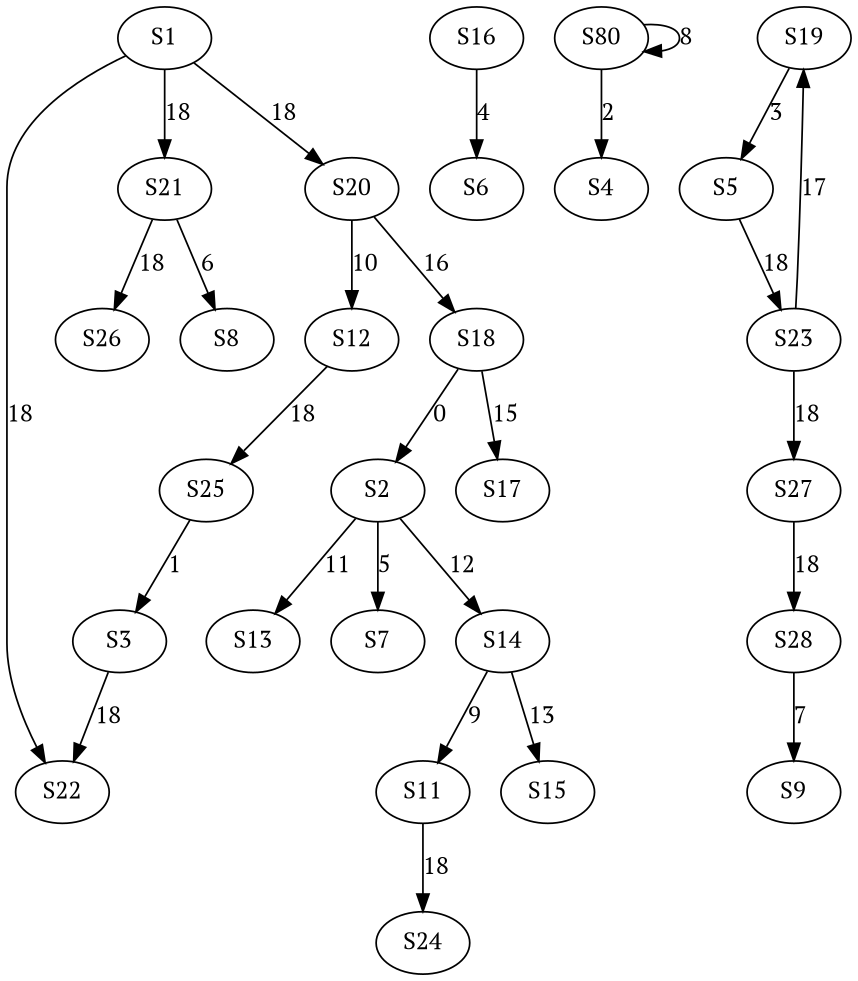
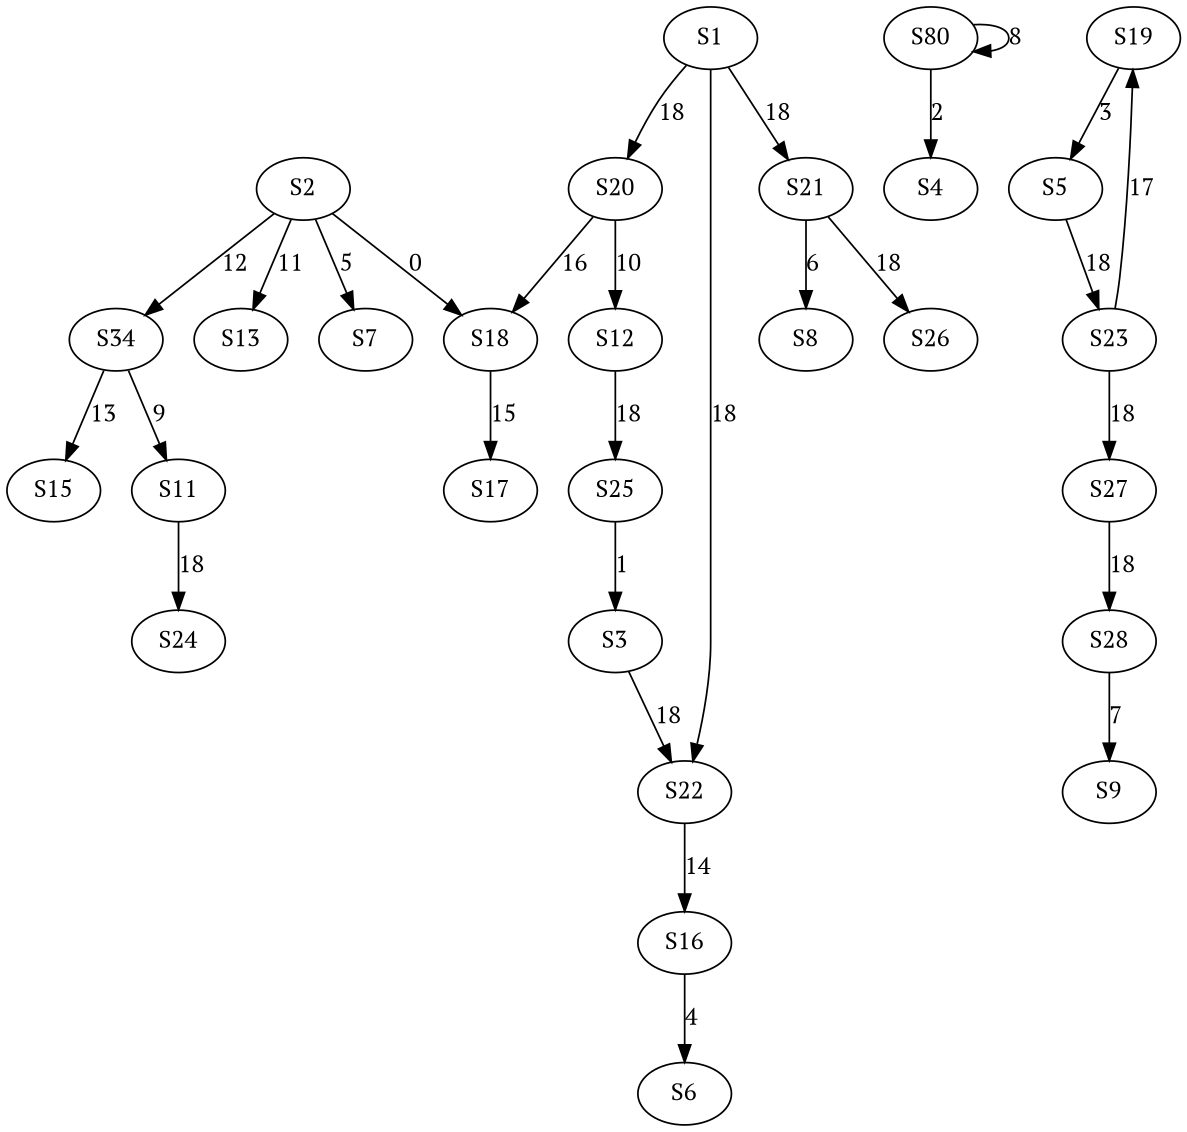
edge "S18" -> "S2": reversed
node "S14": label "S14" -> "S34"
edge "S22" -> "S16": added, label "14"
